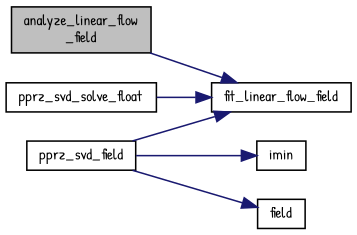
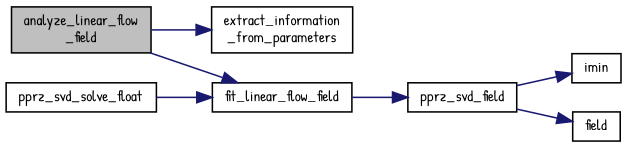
node "extract_information _from_parameters": added
edge "pprz_svd_field" -> "fit_linear_flow_field": reversed
